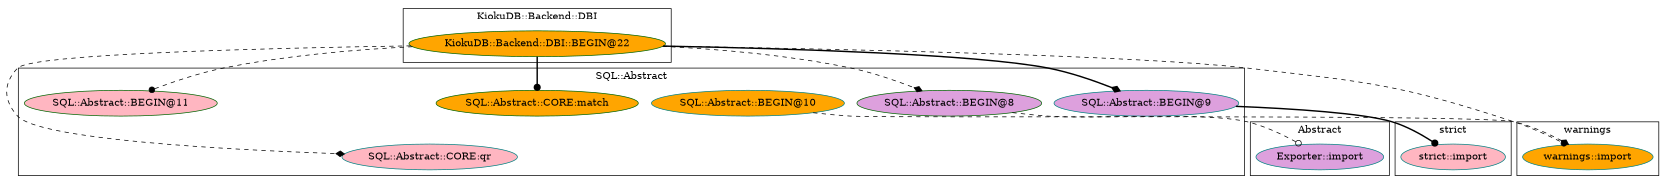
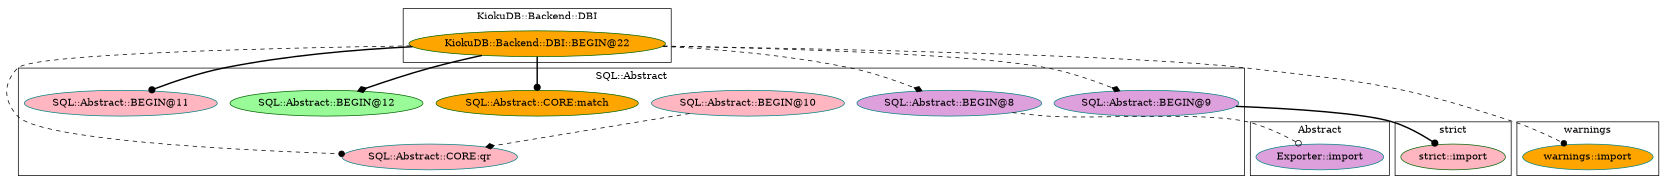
edge "KiokuDB::Backend::DBI::BEGIN@22" -> "SQL::Abstract::BEGIN@9": style bold -> dashed
edge "KiokuDB::Backend::DBI::BEGIN@22" -> "SQL::Abstract::BEGIN@11": style dashed -> bold
edge "KiokuDB::Backend::DBI::BEGIN@22" -> "SQL::Abstract::CORE:qr": arrowhead diamond -> dot
node "SQL::Abstract::BEGIN@11": color darkgreen -> teal
node "SQL::Abstract::BEGIN@12": added
node "SQL::Abstract::BEGIN@10": fillcolor orange -> lightpink
node "SQL::Abstract::BEGIN@8": color darkgreen -> teal
edge "SQL::Abstract::BEGIN@10" -> "warnings::import": now "SQL::Abstract::BEGIN@10" -> "SQL::Abstract::CORE:qr"
node "strict::import": color teal -> darkgreen
